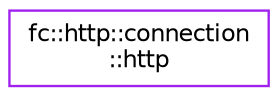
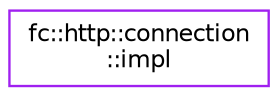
node "fc::http::connection ::http": label "fc::http::connection ::http" -> "fc::http::connection ::impl"
